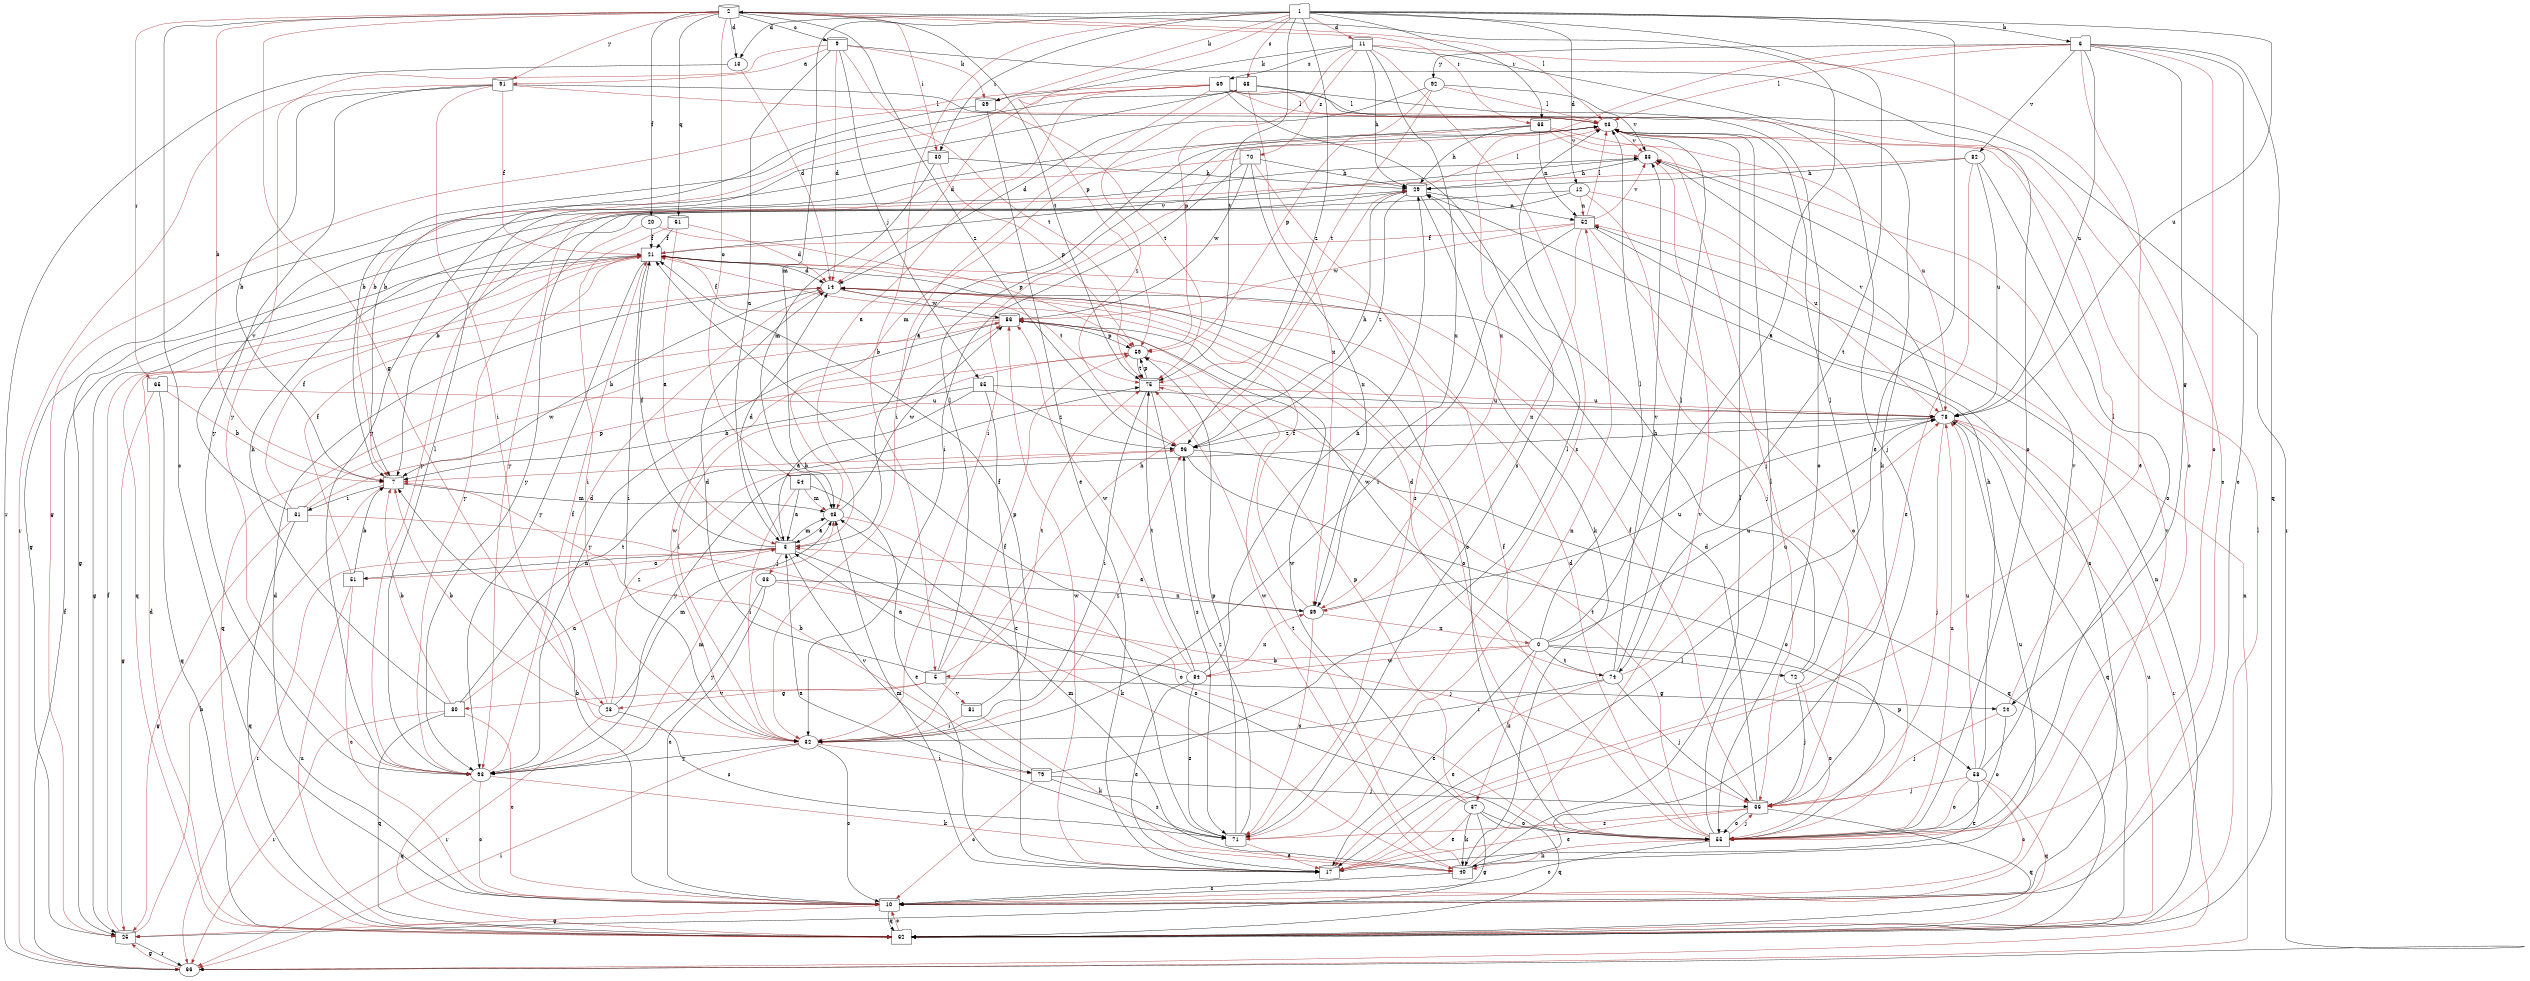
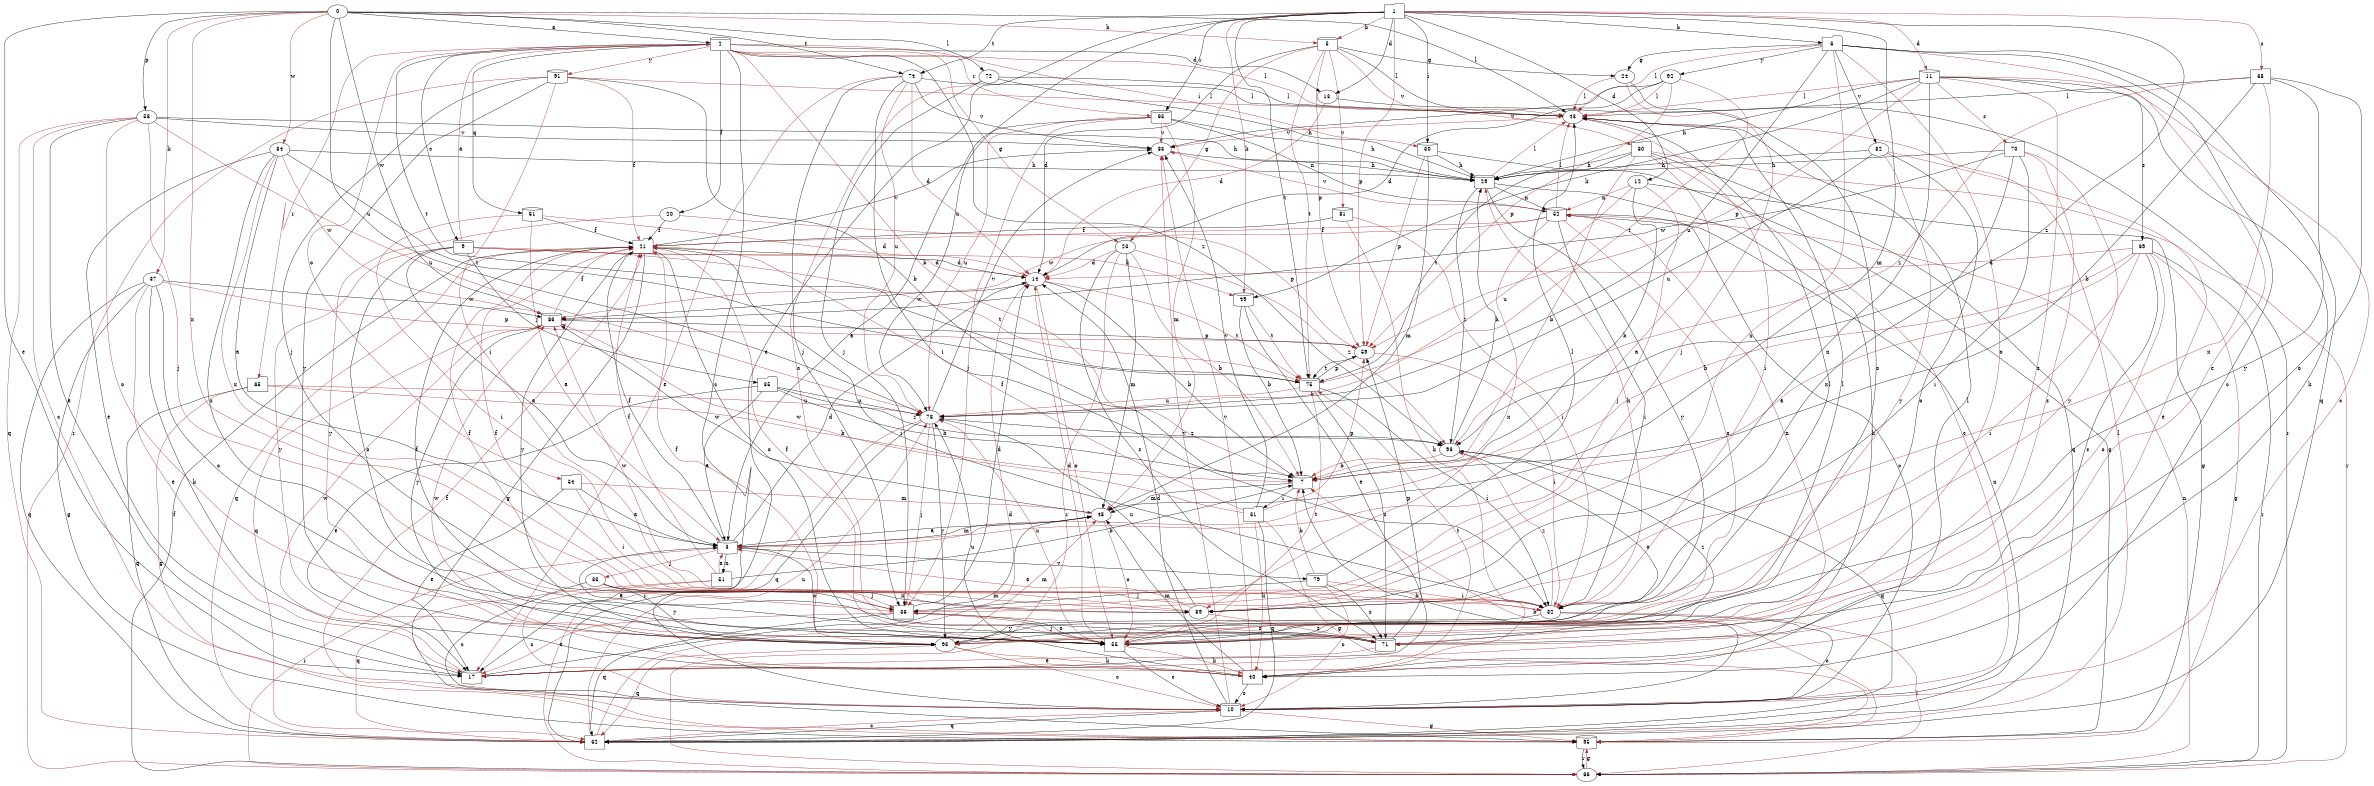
edge "9" -> "91": now "9" -> "2"
node "39": label "39" -> "49"
edge "69" -> "43": now "11" -> "43"
edge "89" -> "0": reversed
edge "32" -> "79": reversed
edge "51" -> "62": label "u" -> "q"
node "36": shape cylinder -> folder
node "40": shape cylinder -> folder
node "25": label "25" -> "95"
